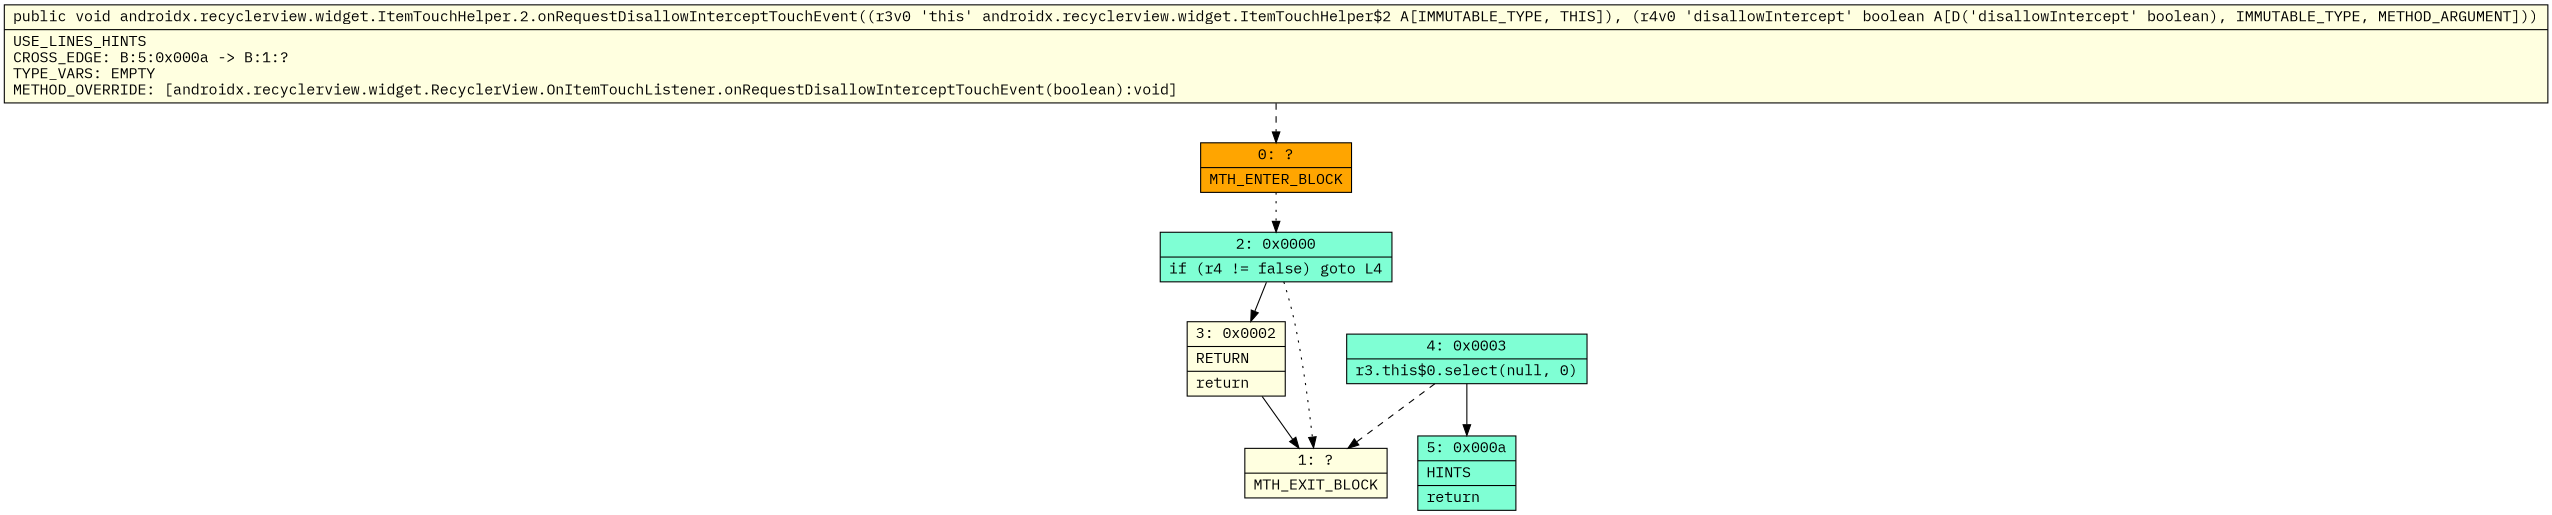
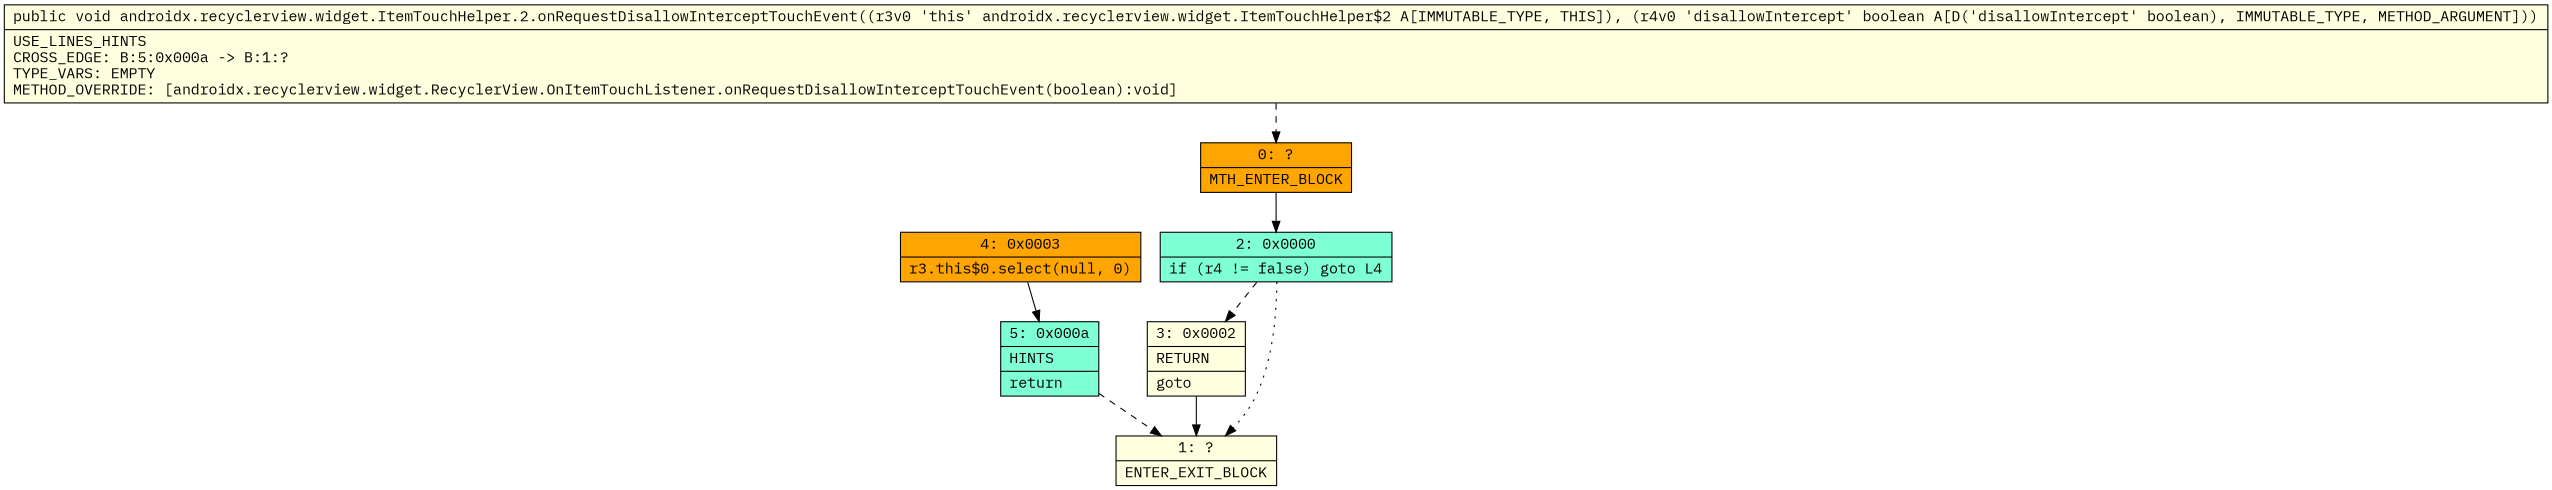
edge "0: ?" -> "2: 0x0000": style dotted -> solid
edge "2: 0x0000" -> "3: 0x0002": style solid -> dashed
node "4: 0x0003": fillcolor aquamarine -> orange
node "3: 0x0002": text "return" -> "goto"
edge "4: 0x0003" -> "1: ?": now "5: 0x000a" -> "1: ?"
node "1: ?": text "MTH_EXIT_BLOCK" -> "ENTER_EXIT_BLOCK"
